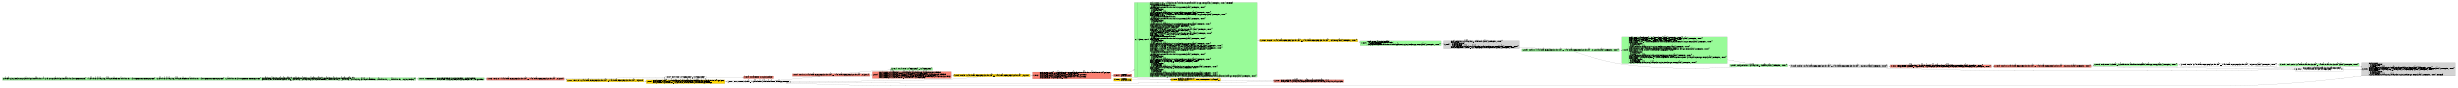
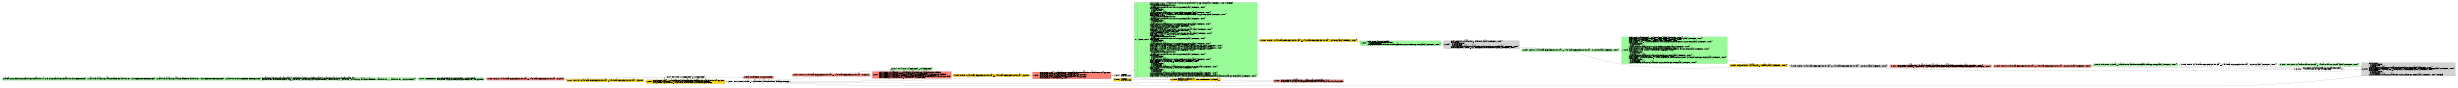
node "18: 0x00bd": fillcolor palegreen -> gold
node "11: 0x0041": fillcolor salmon -> white
